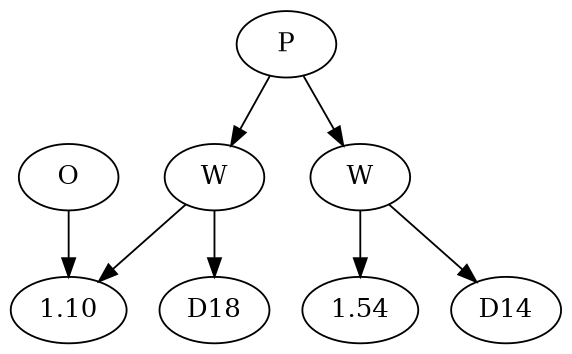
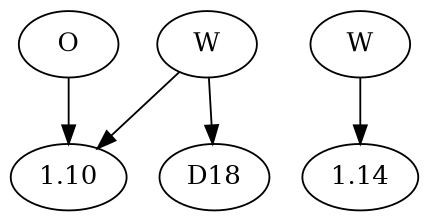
node "P": removed
node "1.54": label "1.54" -> "1.14"
node "D14": removed
